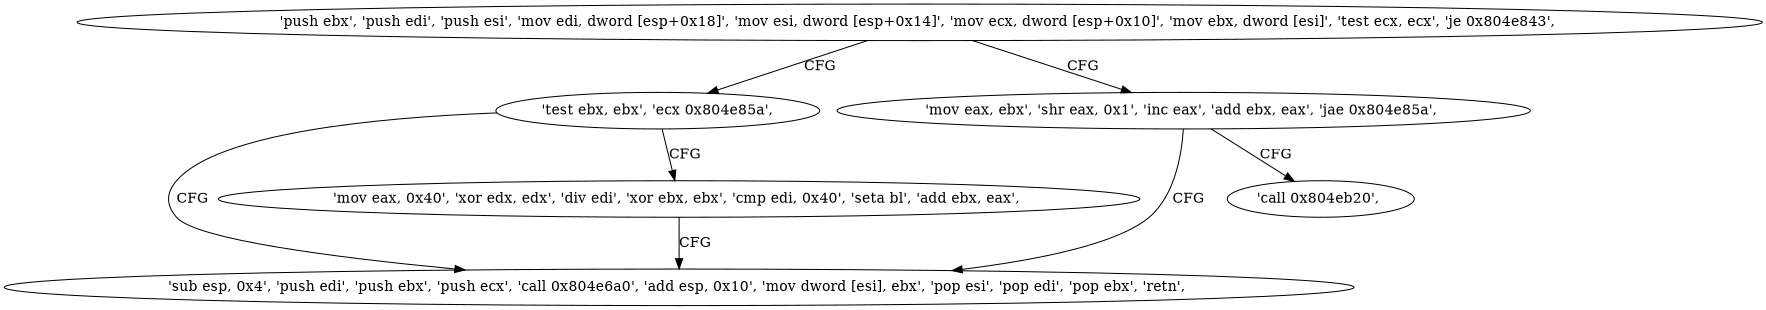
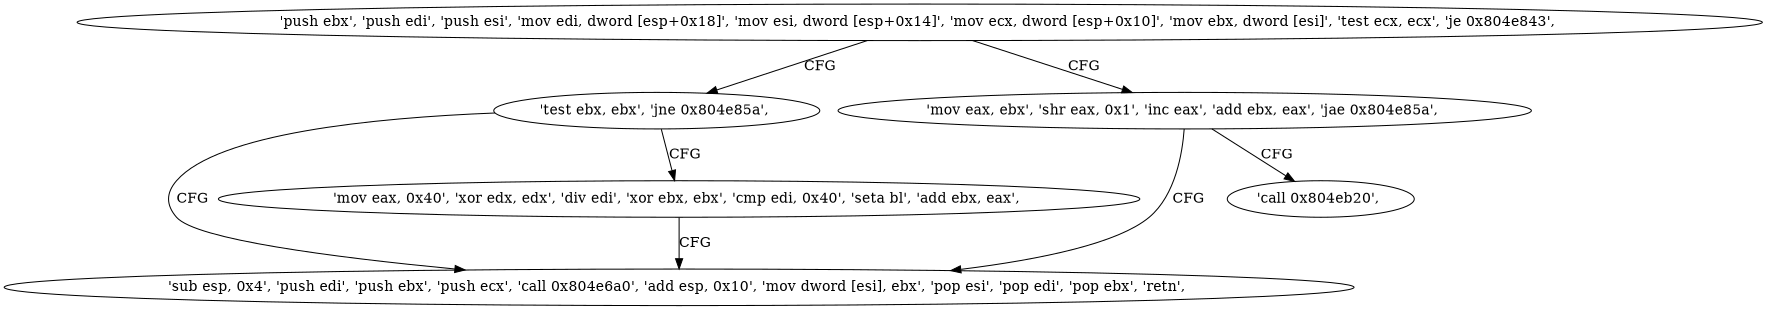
node "'test ebx, ebx', 'ecx 0x804e85a',": label "'test ebx, ebx', 'ecx 0x804e85a'," -> "'test ebx, ebx', 'jne 0x804e85a',"
